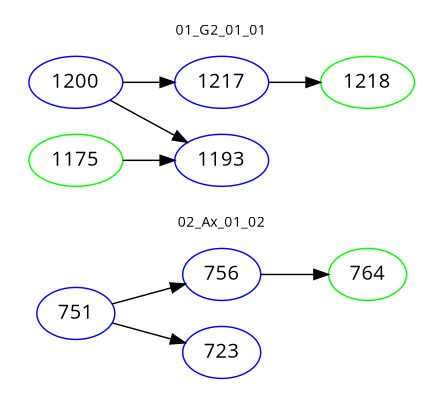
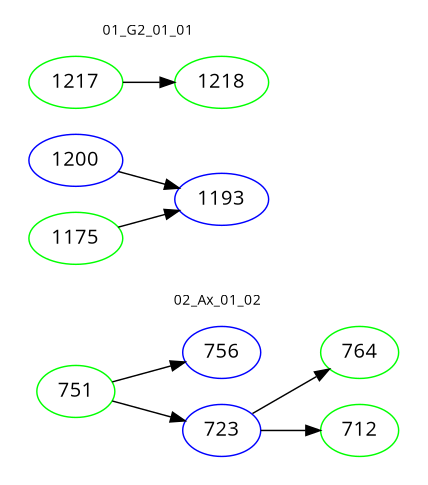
edge "1200" -> "1217": removed
node "1217": color blue -> green
edge "756" -> "764": now "723" -> "764"
node "751": color blue -> green
node "712": added
